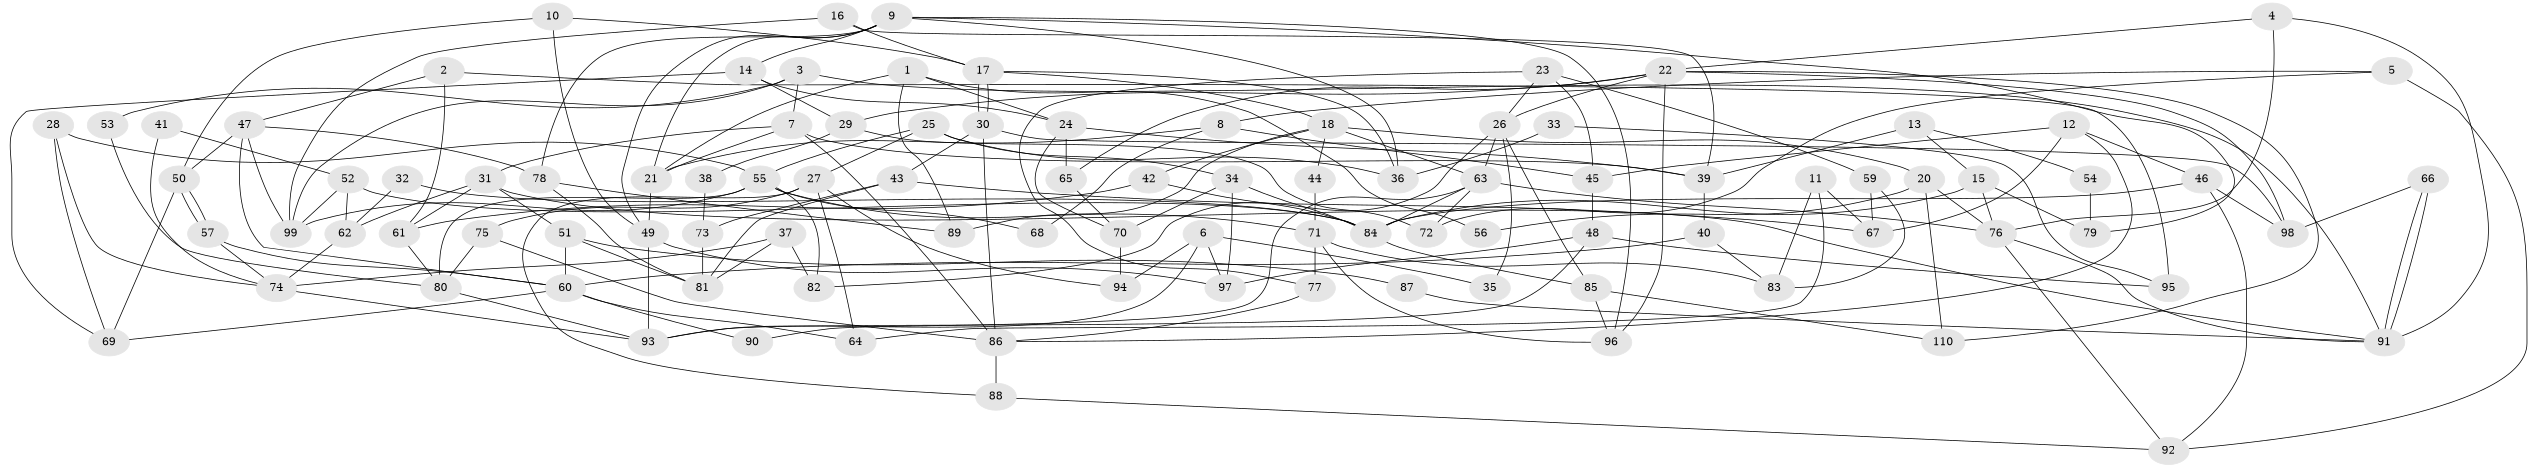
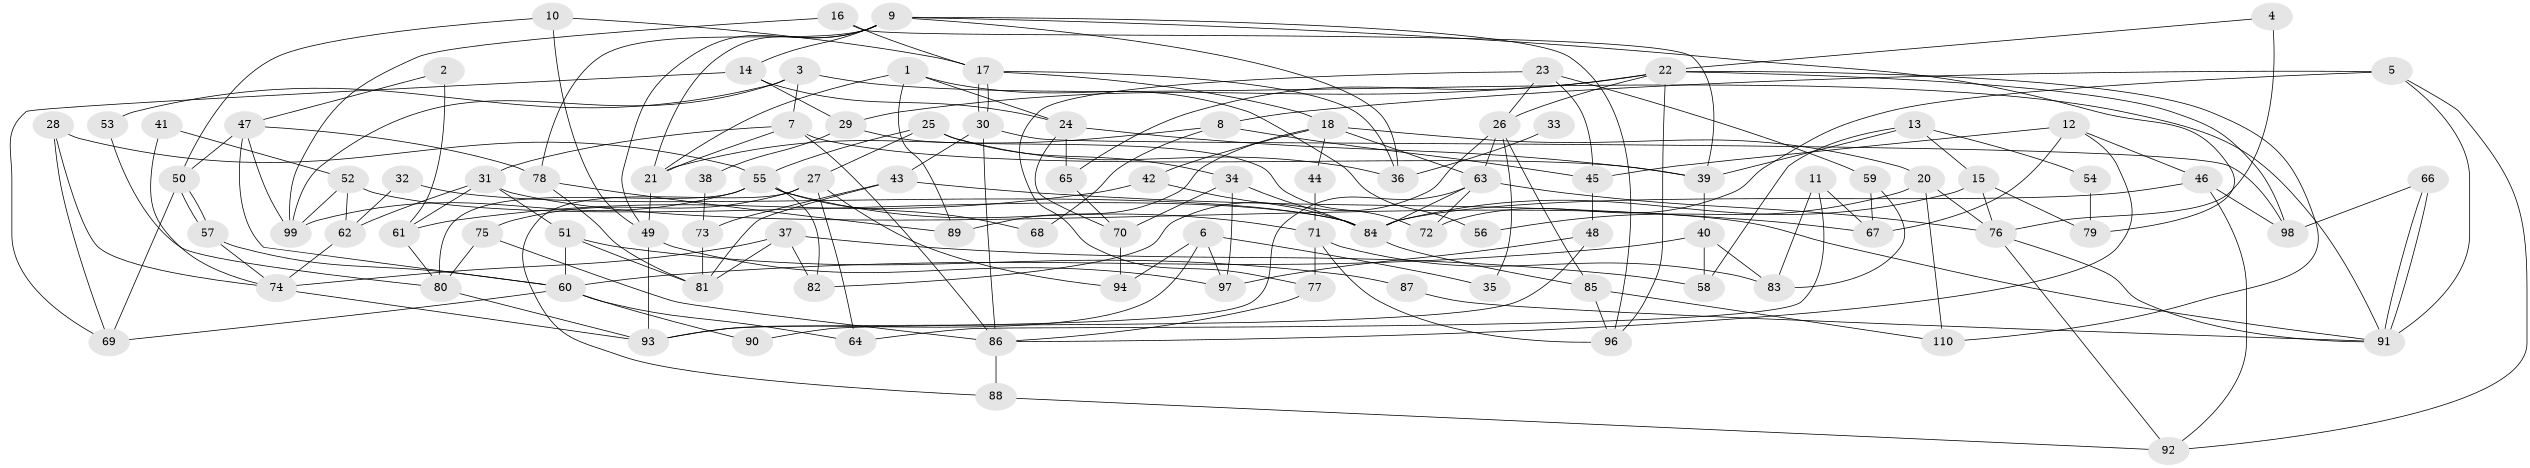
edge "4" -- "91": now "5" -- "91"
node "58": added
node "95": removed
